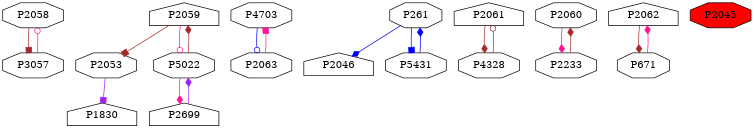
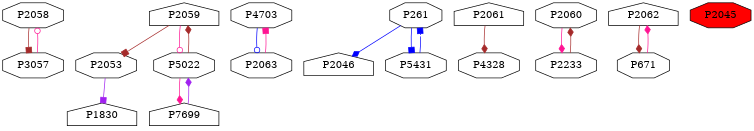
edge "P4328" -> "P2061": removed
edge "P5431" -> "P261": arrowhead diamond -> box
node "P2699": label "P2699" -> "P7699"
